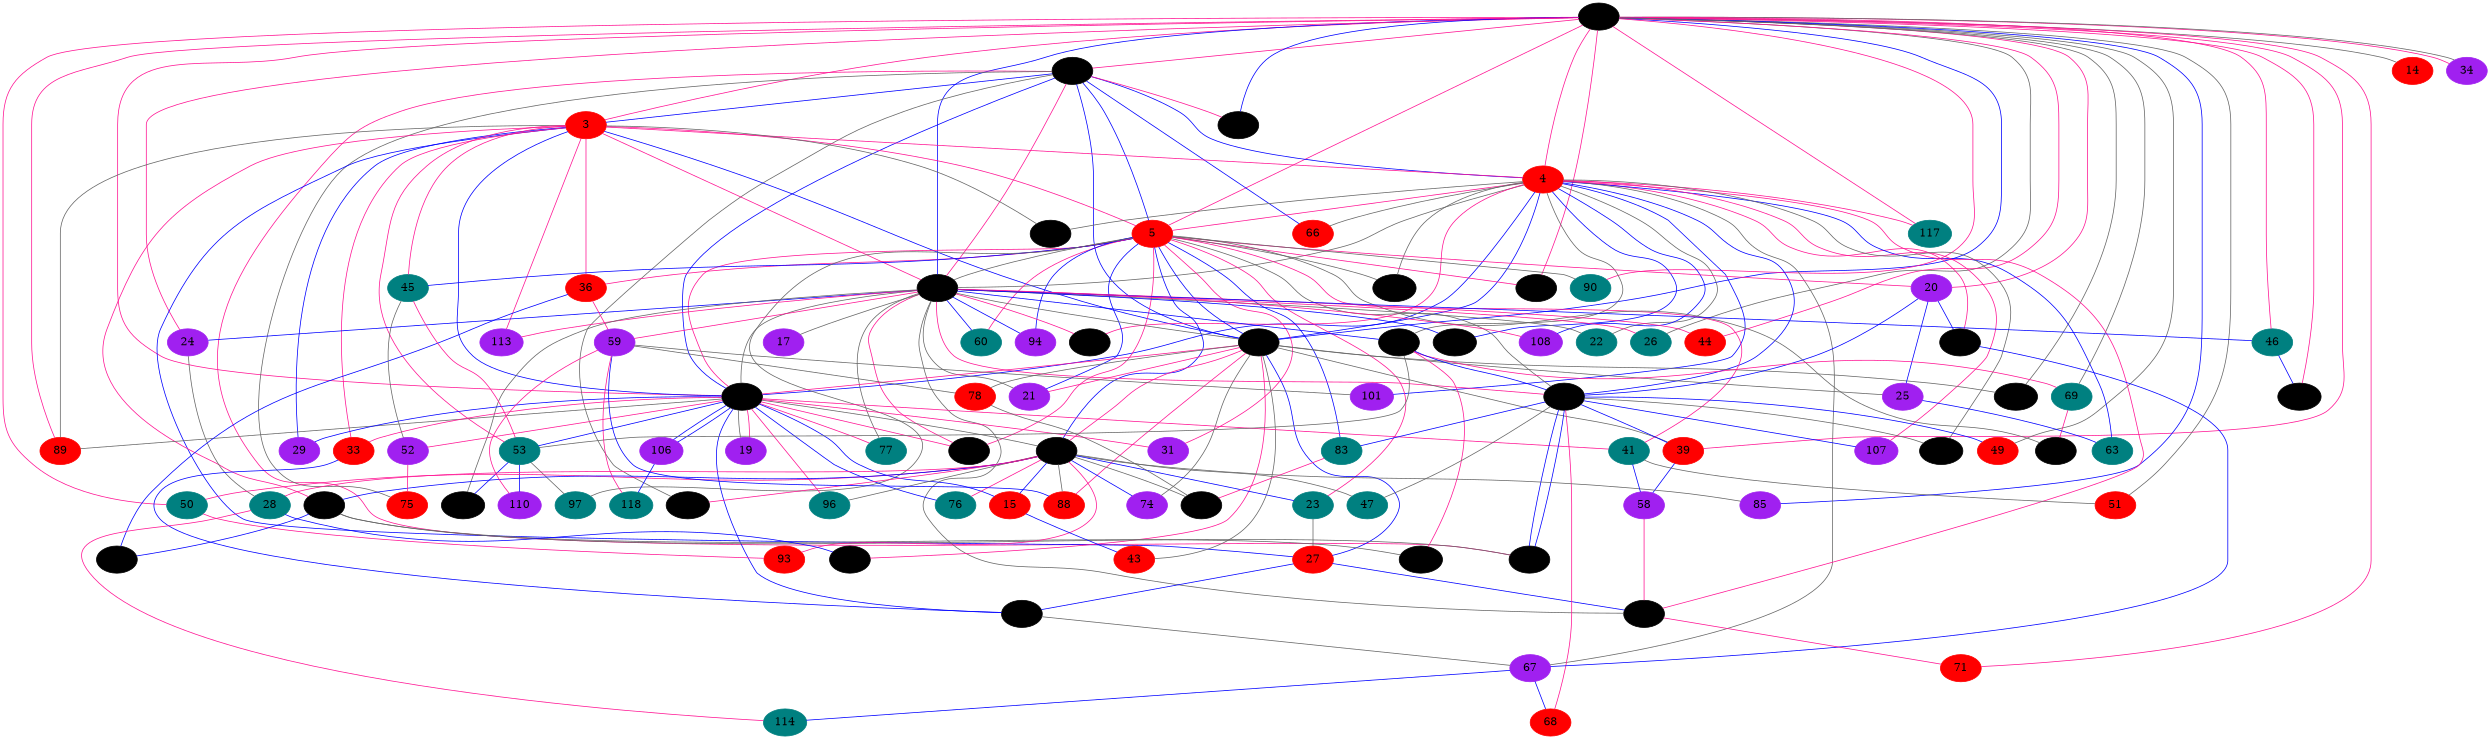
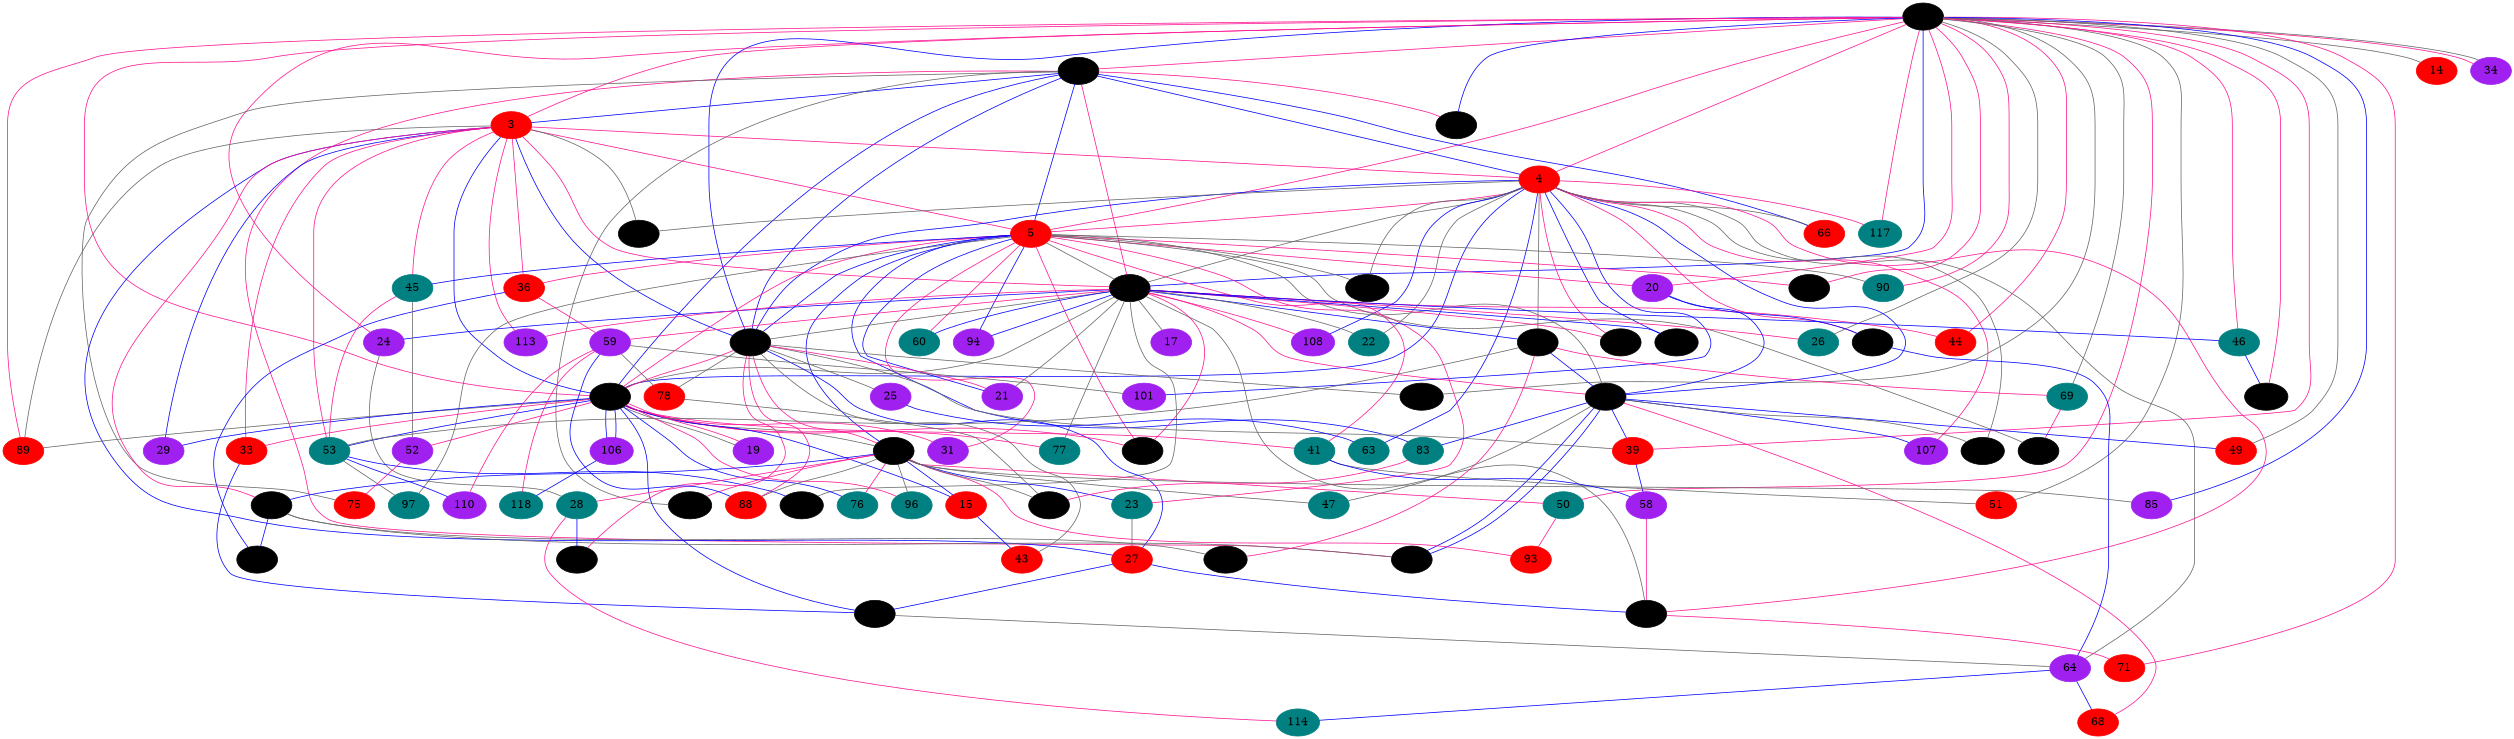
edge "20" -- "25": removed
node "74": removed
node "67": label "67" -> "64"
